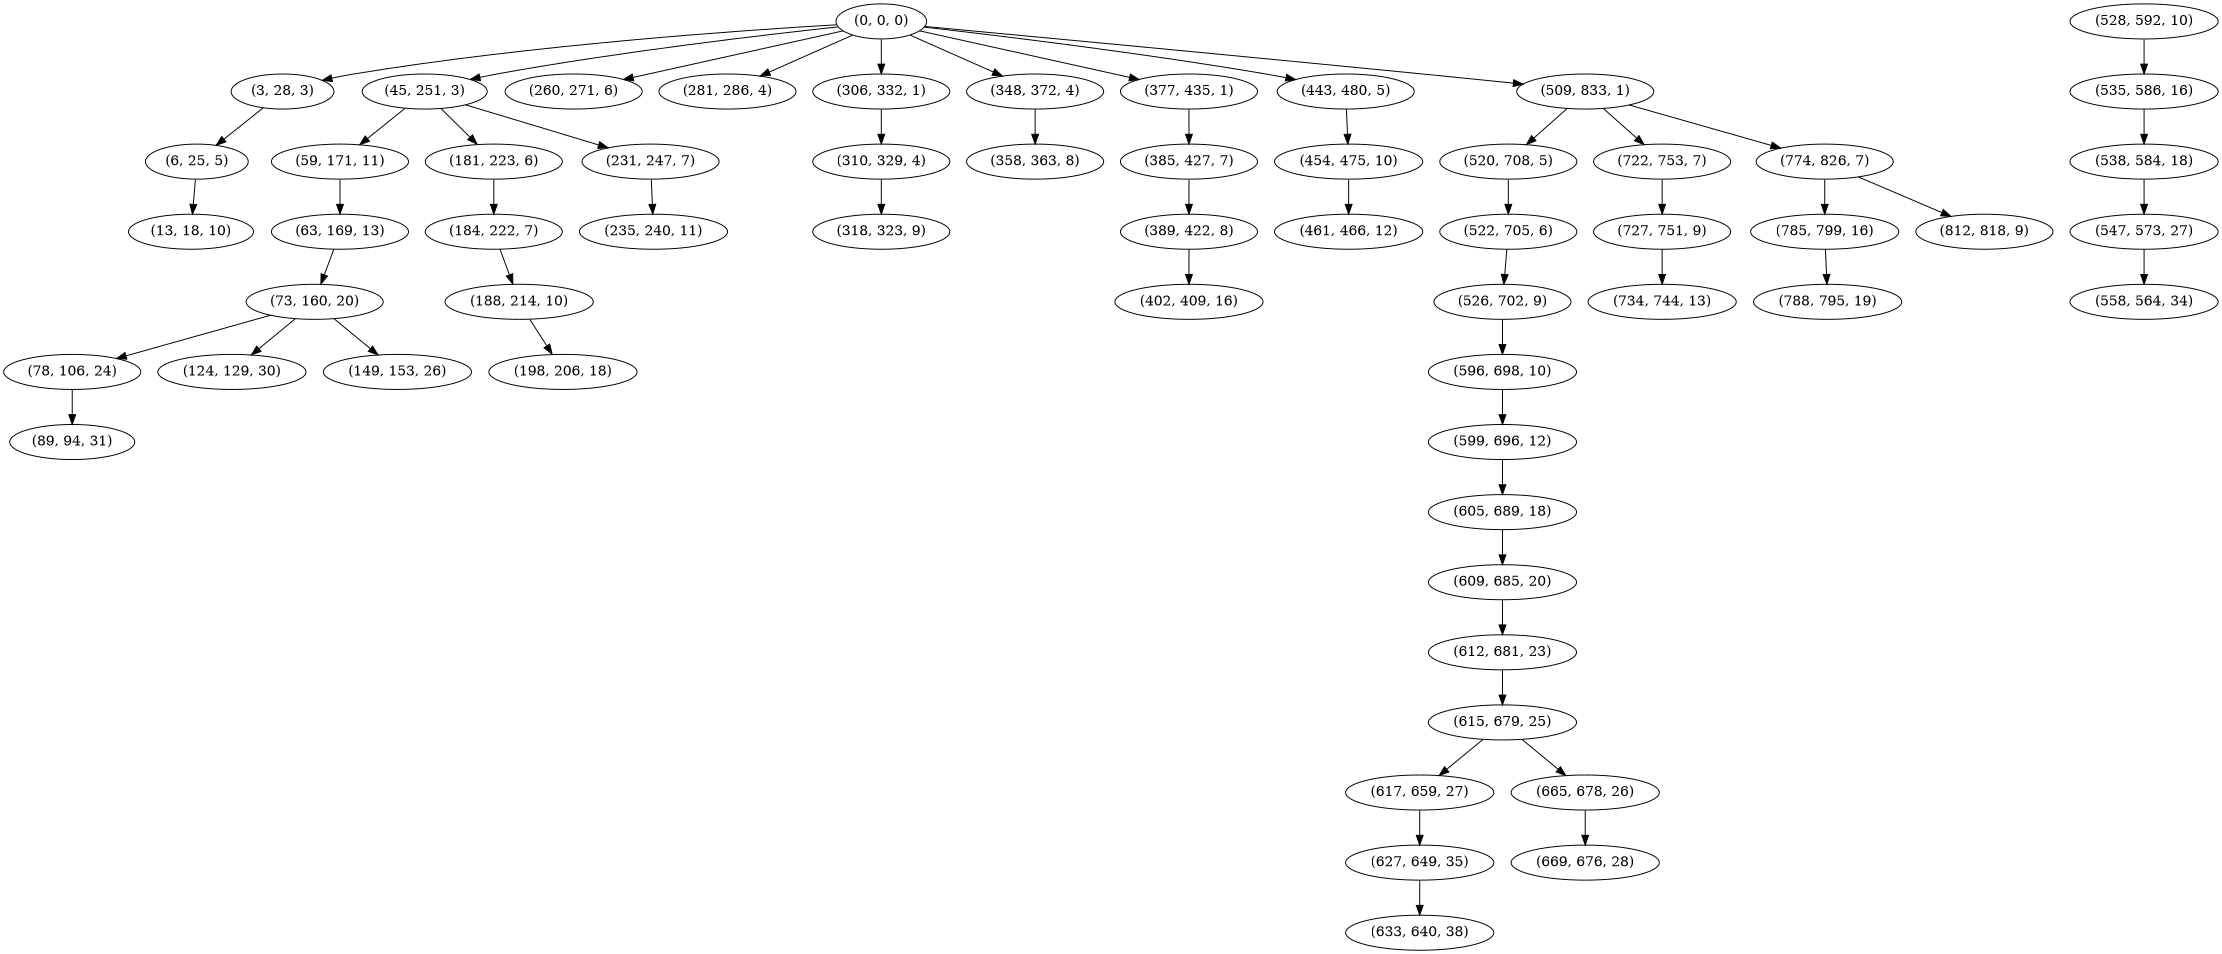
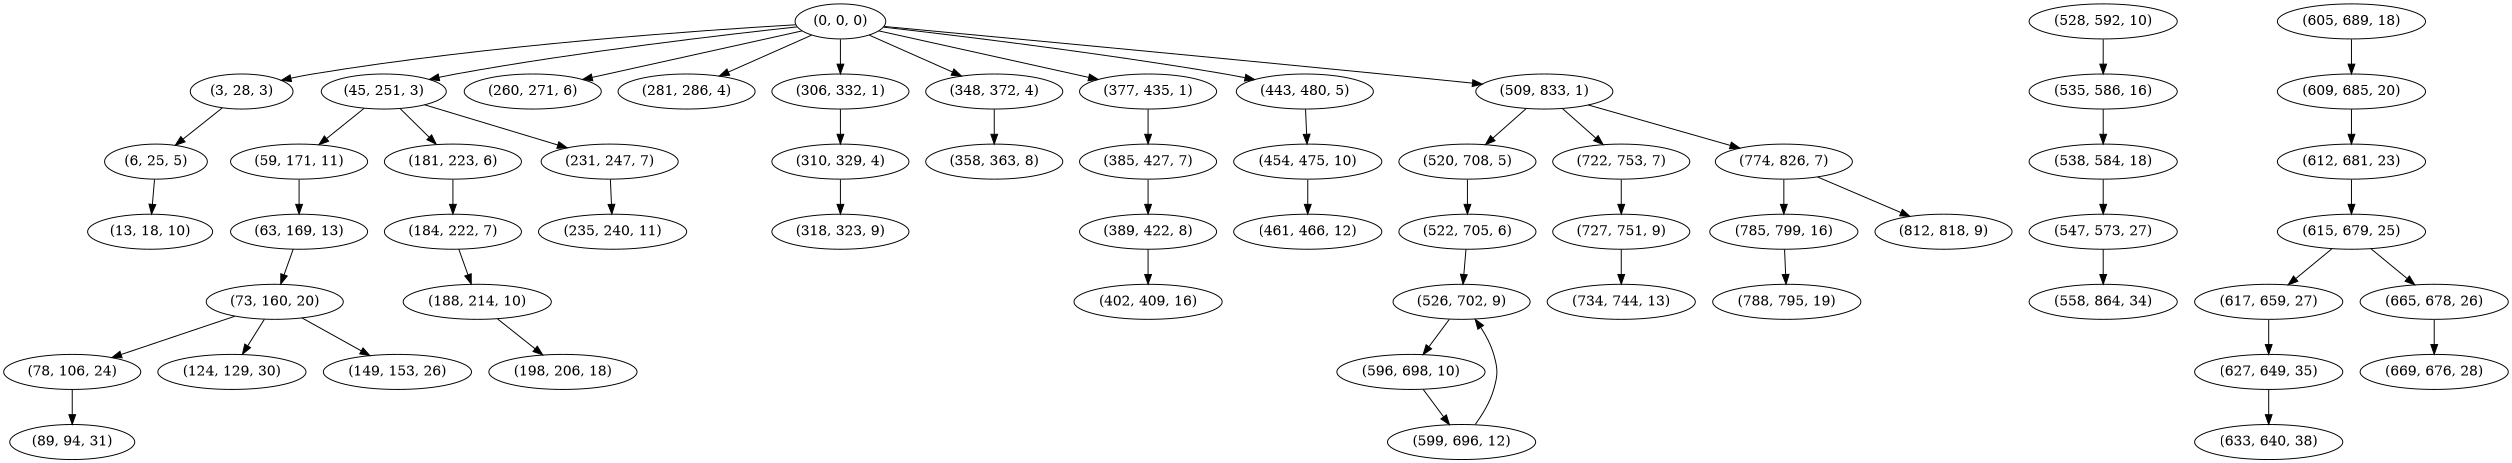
node "(558, 564, 34)": label "(558, 564, 34)" -> "(558, 864, 34)"
edge "(599, 696, 12)" -> "(605, 689, 18)": now "(599, 696, 12)" -> "(526, 702, 9)"
